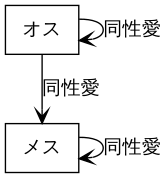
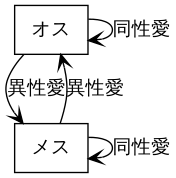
edge "オス" -> "メス": label "同性愛" -> "異性愛"
edge "メス" -> "オス": added, label "異性愛"
